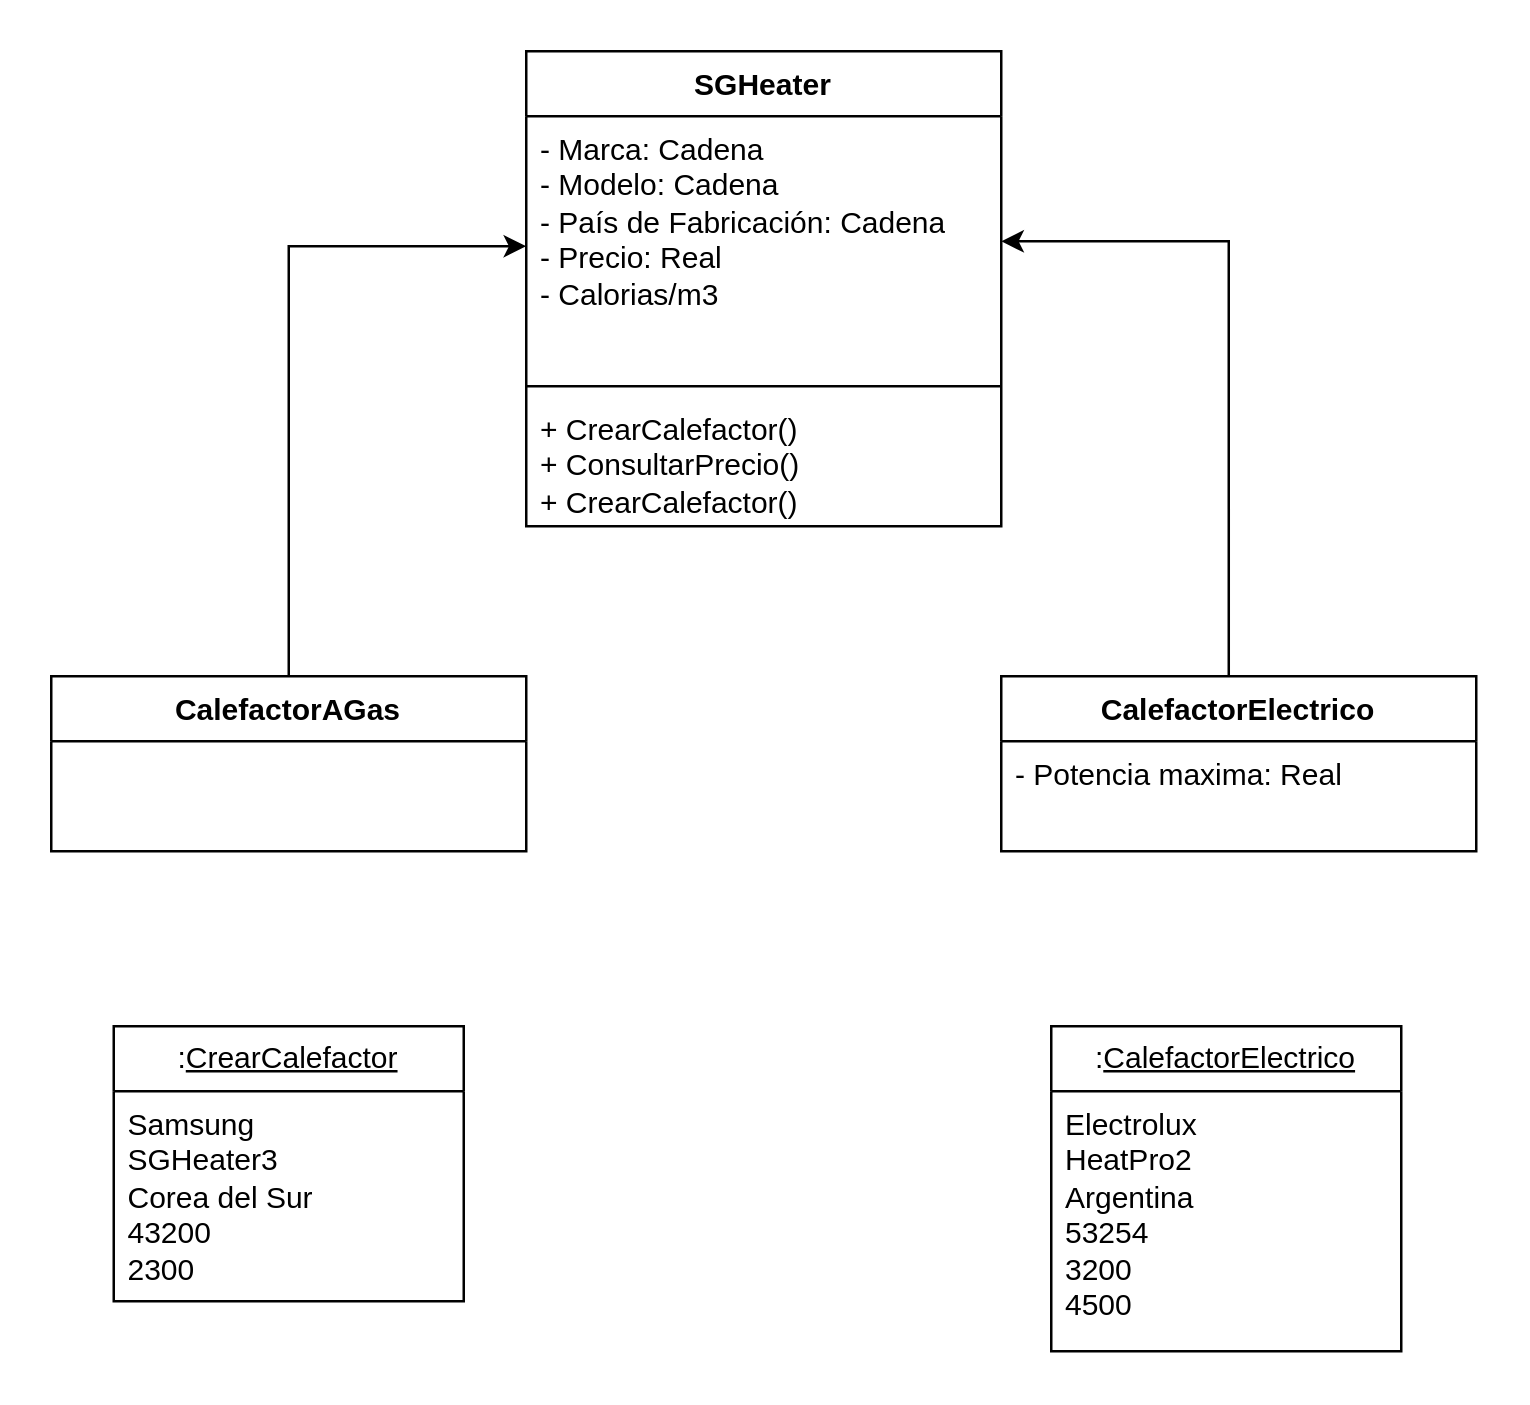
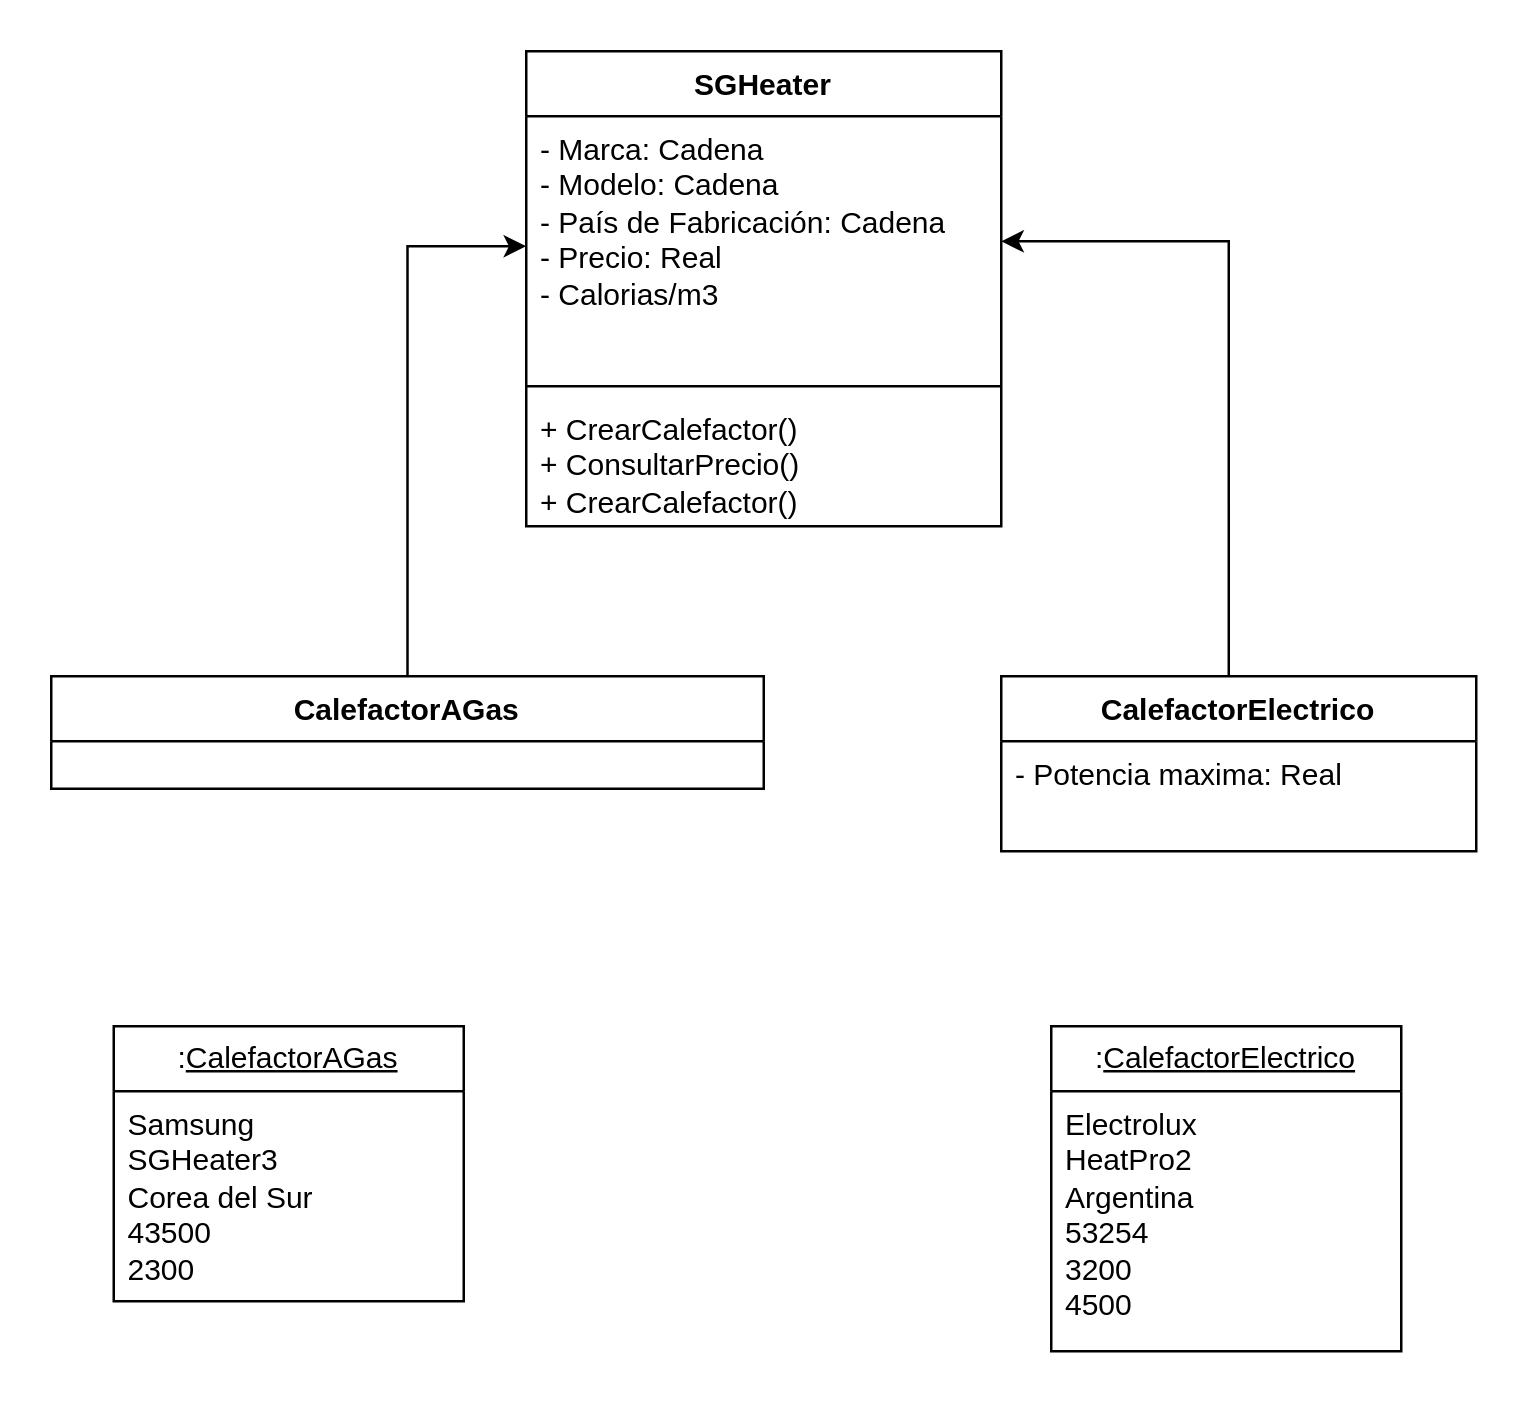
node "CalefactorAGas": size 475x175 -> 713x113
node ":CrearCalefactor": label ":CrearCalefactor" -> ":CalefactorAGas"
node "Samsung SGHeater3 Corea del Sur 43200 2300": label "Samsung SGHeater3 Corea del Sur 43200 2300" -> "Samsung SGHeater3 Corea del Sur 43500 2300"
